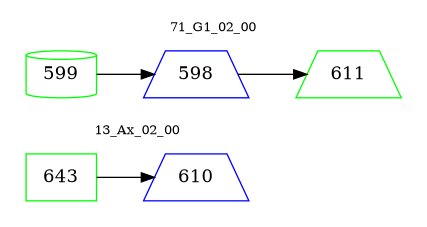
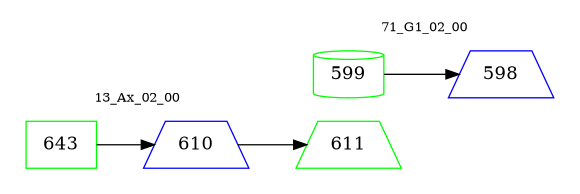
edge "598" -> "611": now "610" -> "611"
